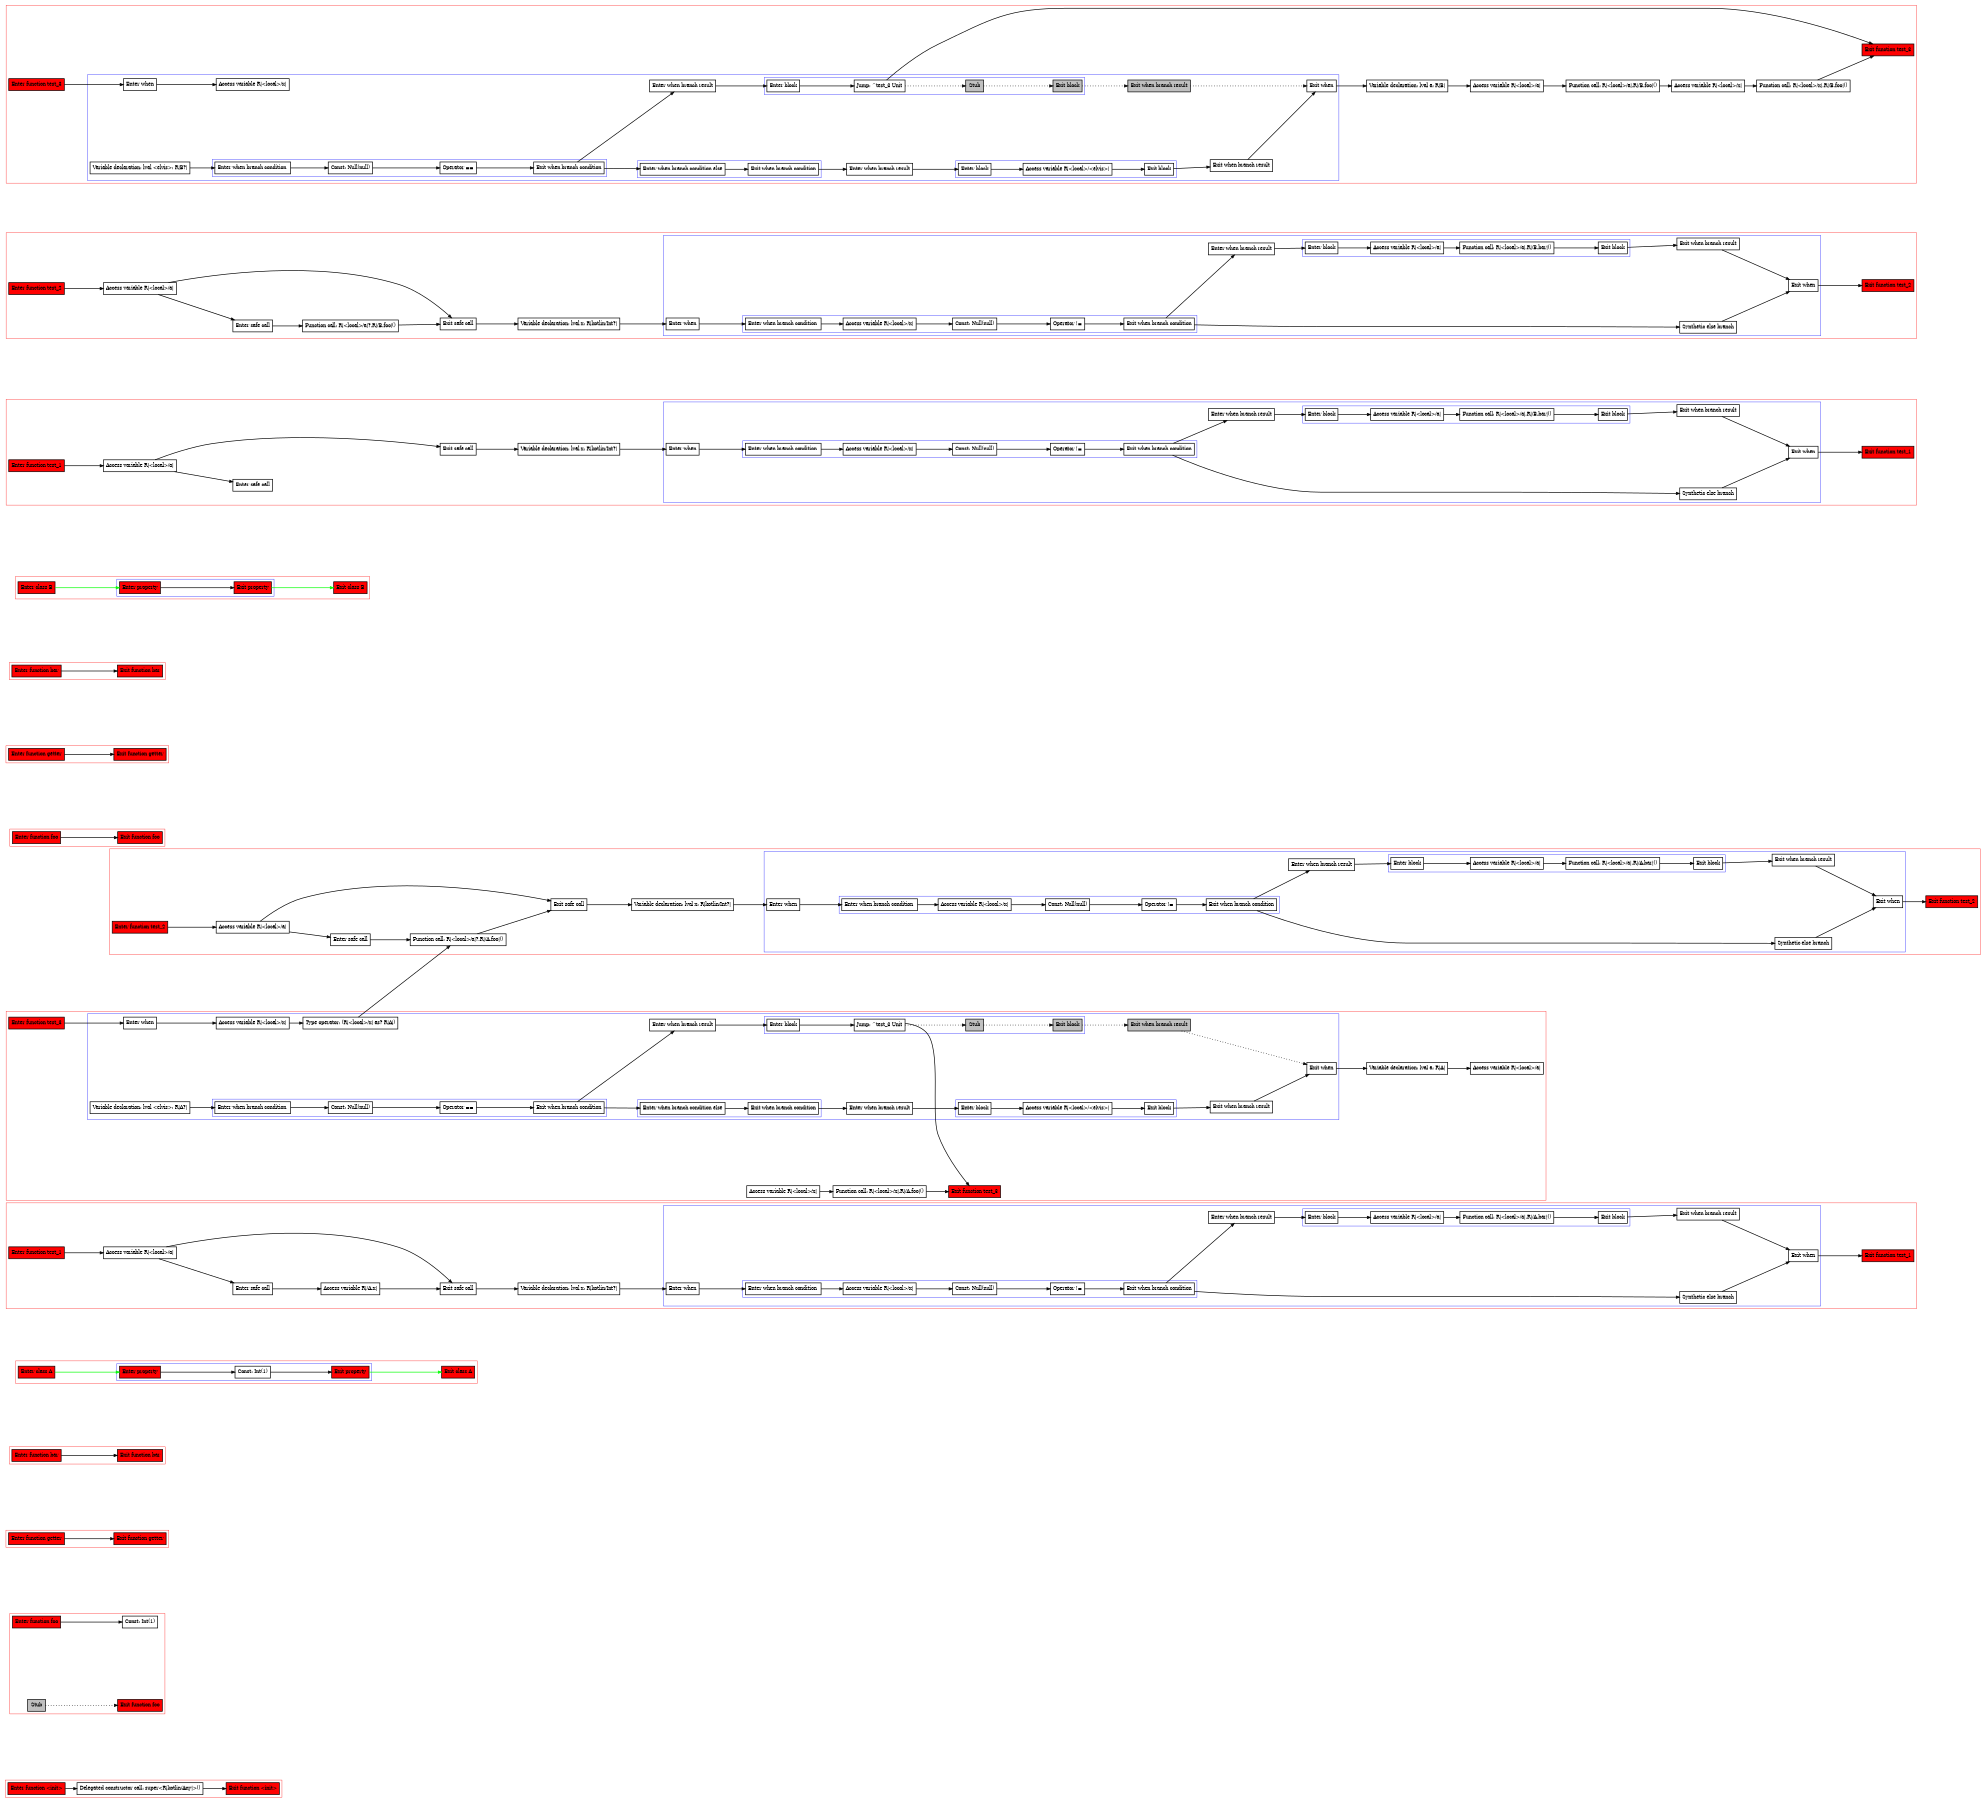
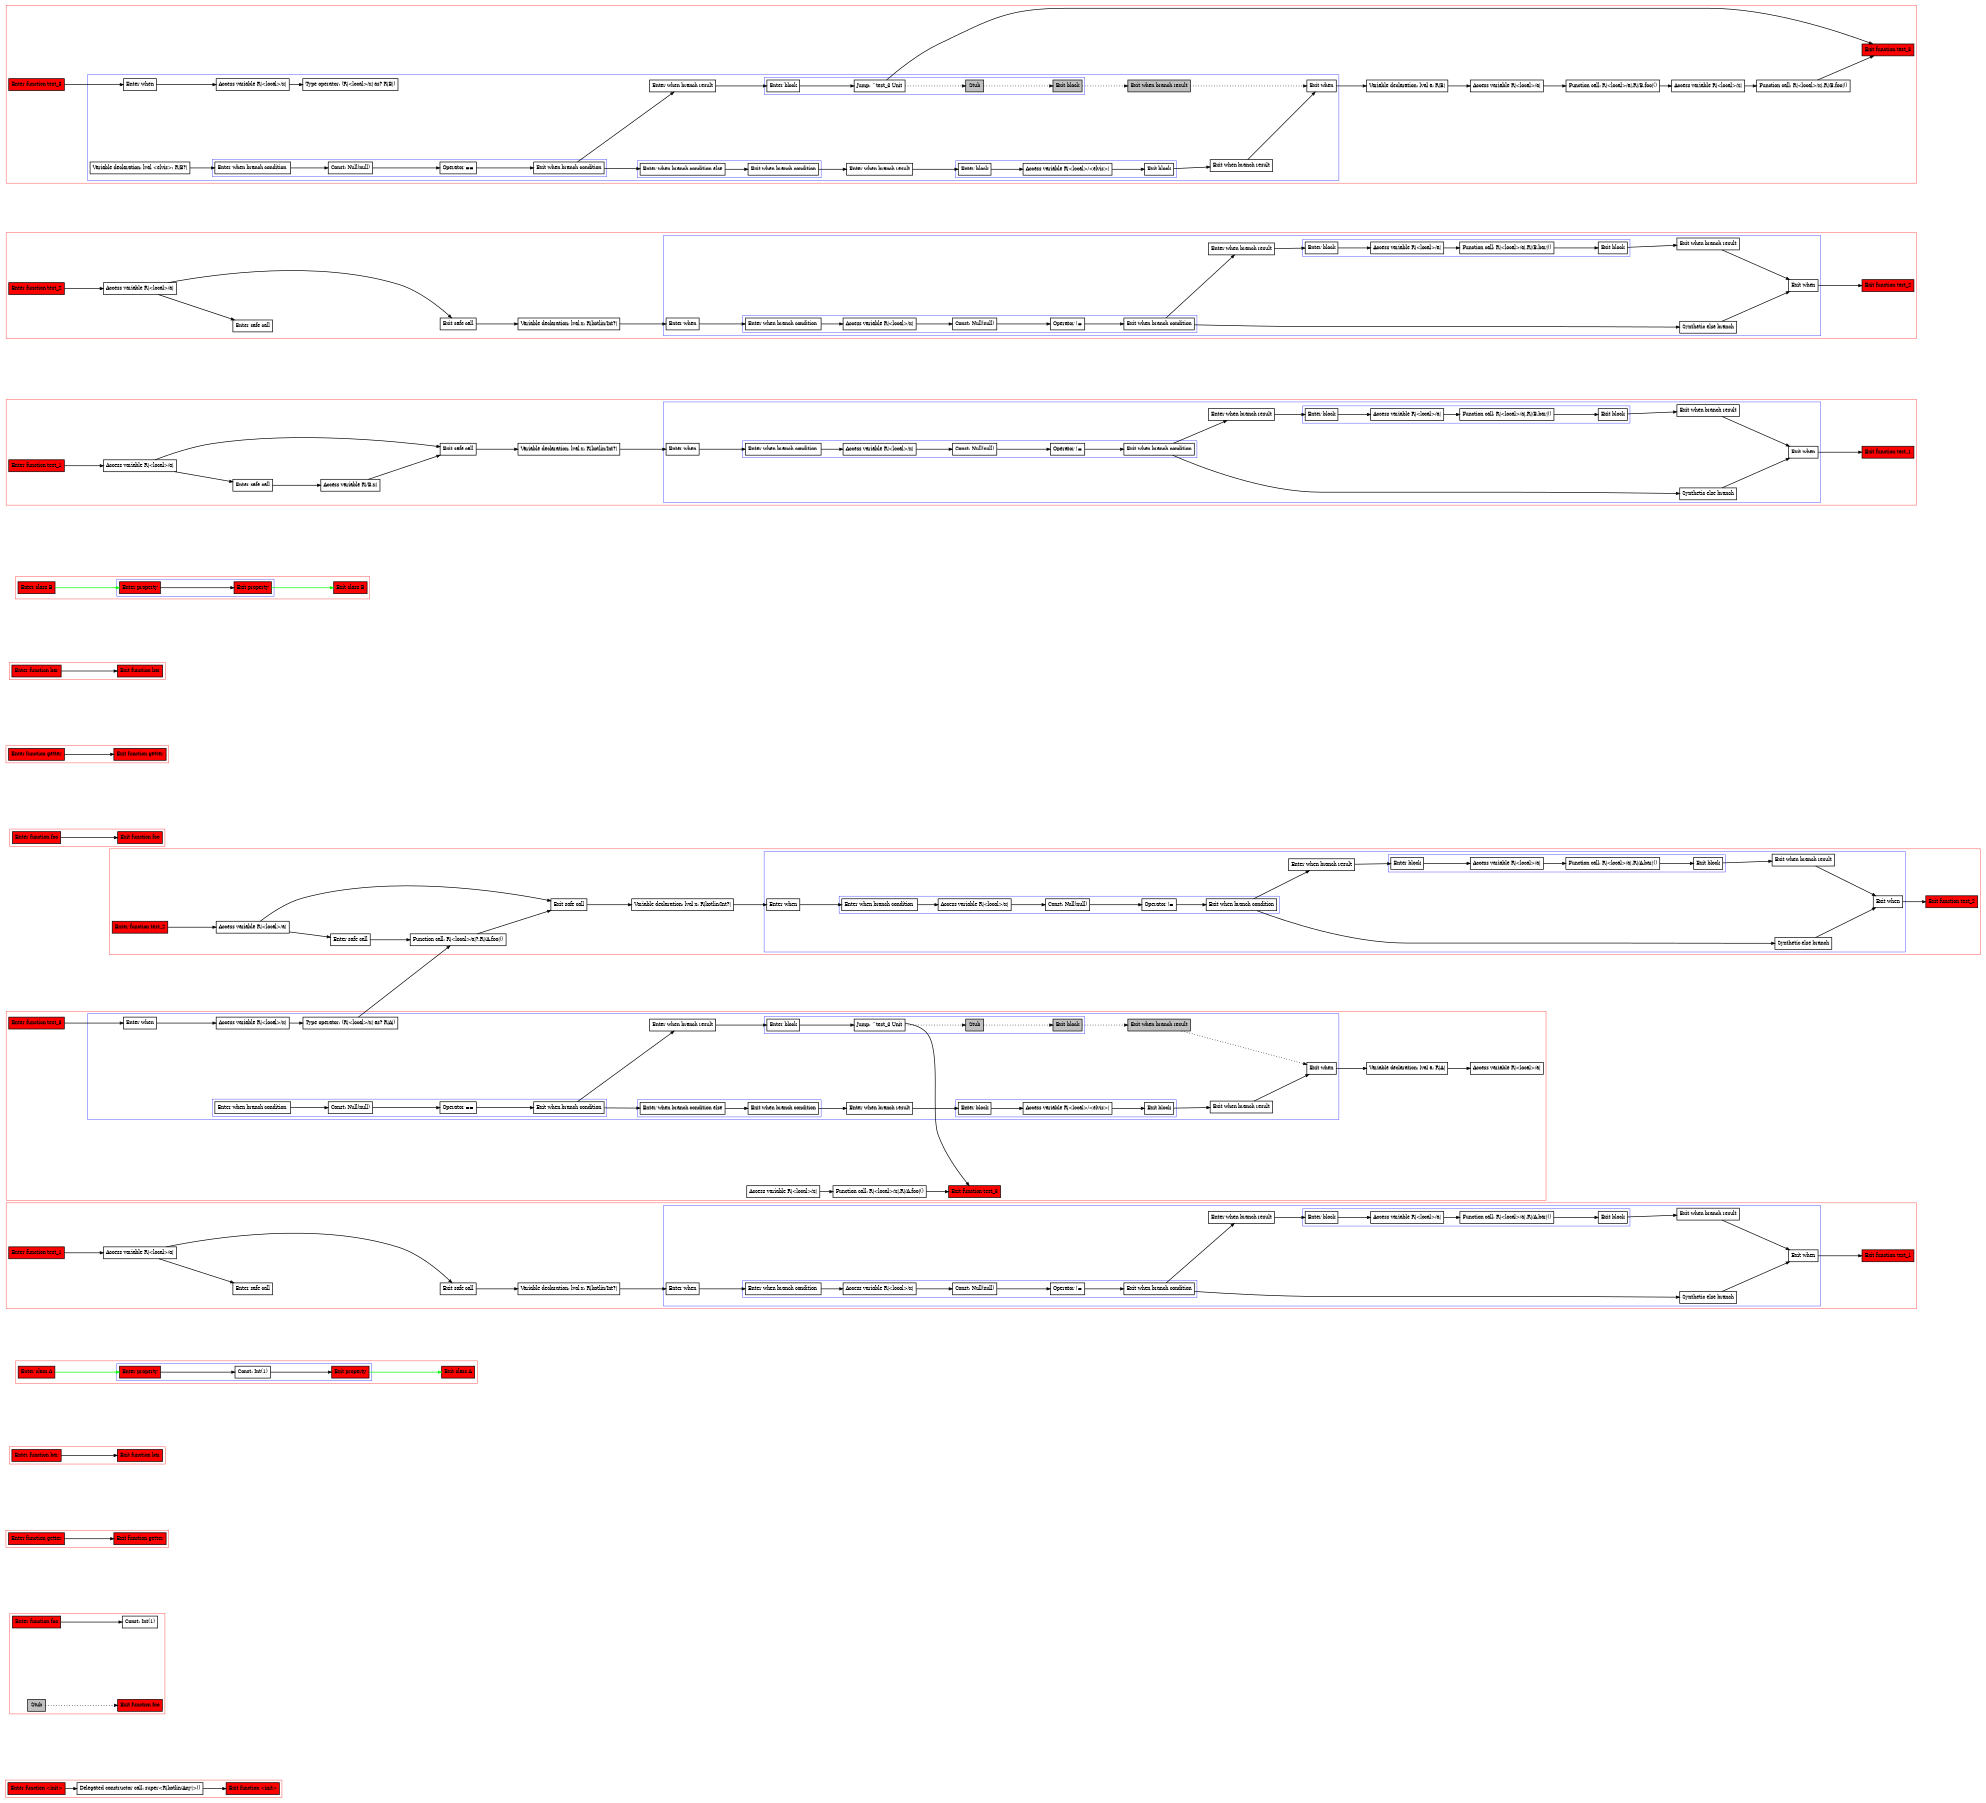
node "Type operator: (R|<local>/x| as? R|B|)": added
node "Function call: R|<local>/a|?.R|/B.foo|()": removed
node "Access variable R|/B.x|": added
node "Variable declaration: lval <elvis>: R|A?|": removed
node "Access variable R|/A.x|": removed
